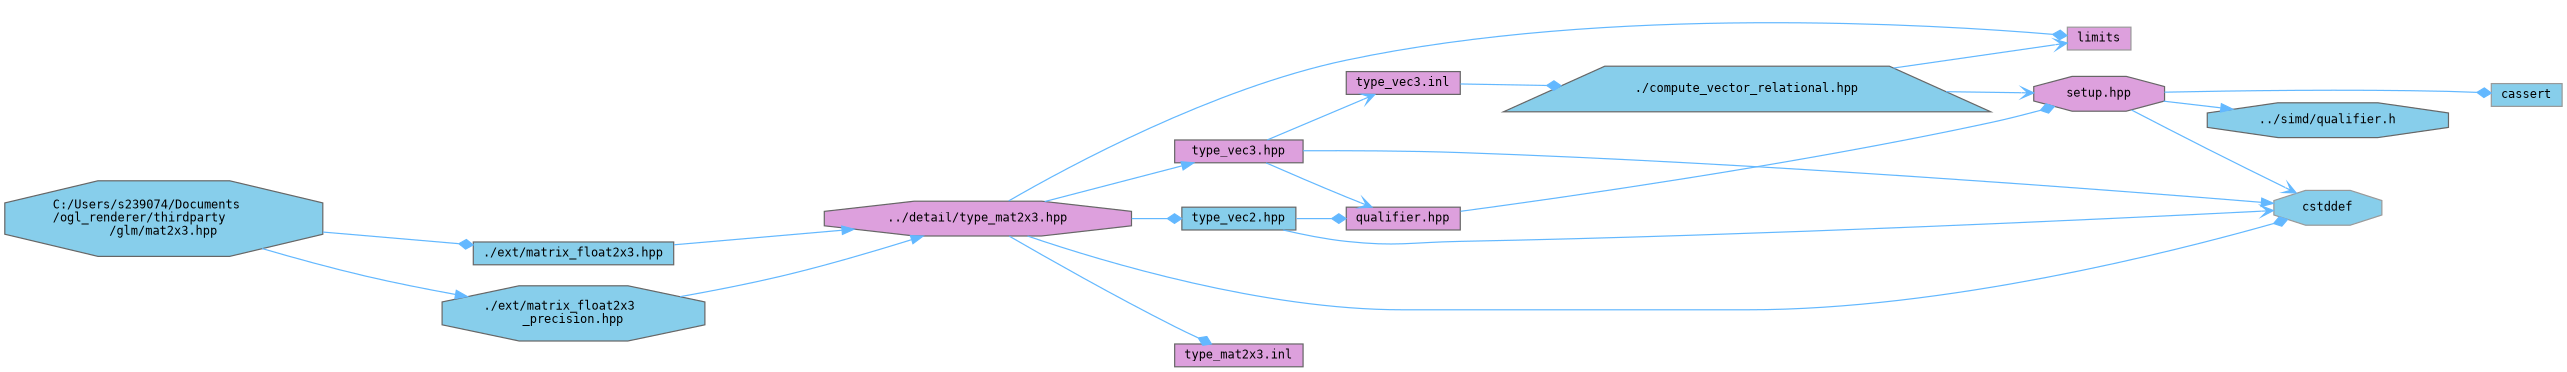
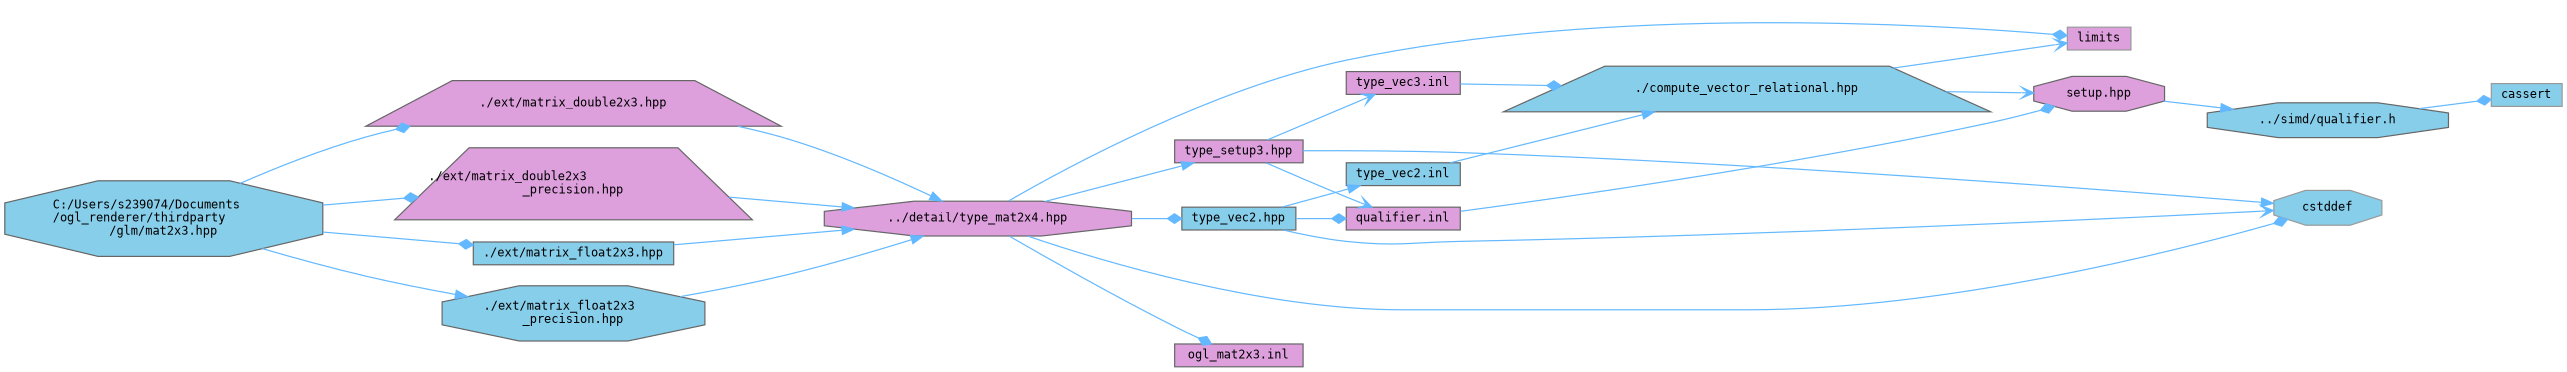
edge "setup.hpp" -> "cassert": now "../simd/qualifier.h" -> "cassert"
node "./ext/matrix_double2x3.hpp": added
edge "setup.hpp" -> "cstddef": removed
node "type_vec3.hpp": label "type_vec3.hpp" -> "type_setup3.hpp"
node "type_vec2.inl": added
node "./ext/matrix_double2x3 _precision.hpp": added
node "../detail/type_mat2x3.hpp": label "../detail/type_mat2x3.hpp" -> "../detail/type_mat2x4.hpp"
node "qualifier.hpp": label "qualifier.hpp" -> "qualifier.inl"
node "type_mat2x3.inl": label "type_mat2x3.inl" -> "ogl_mat2x3.inl"
